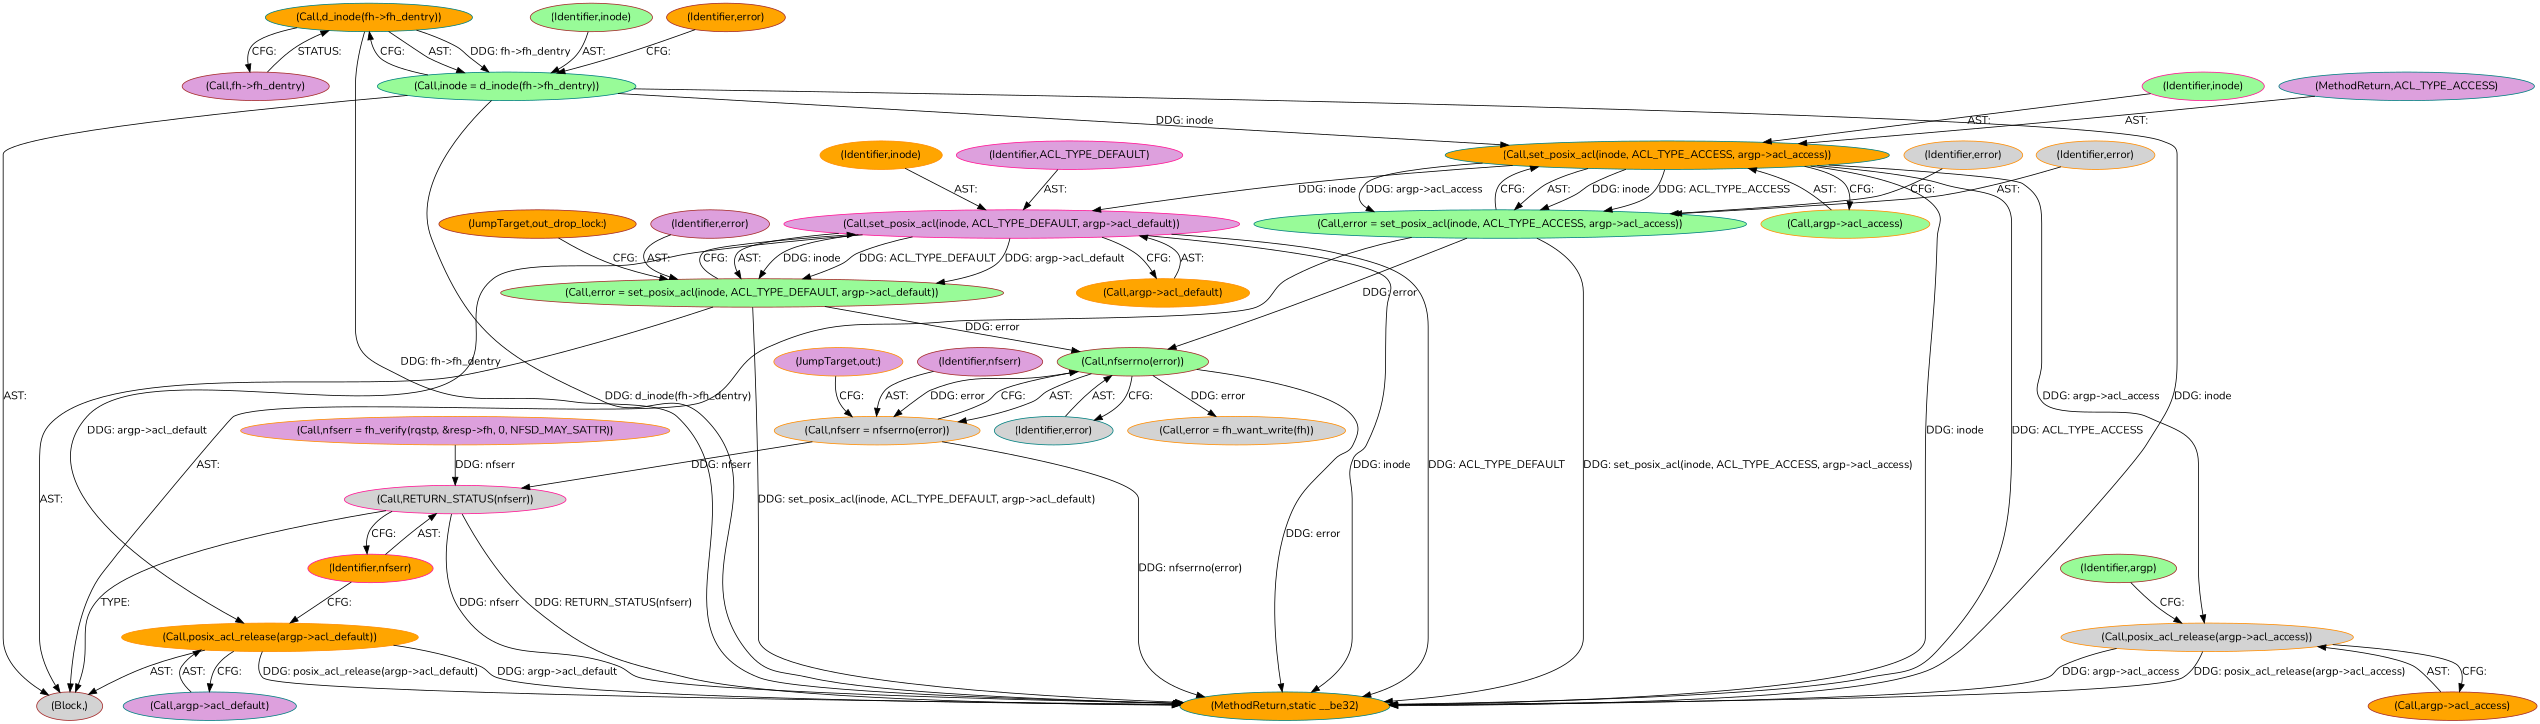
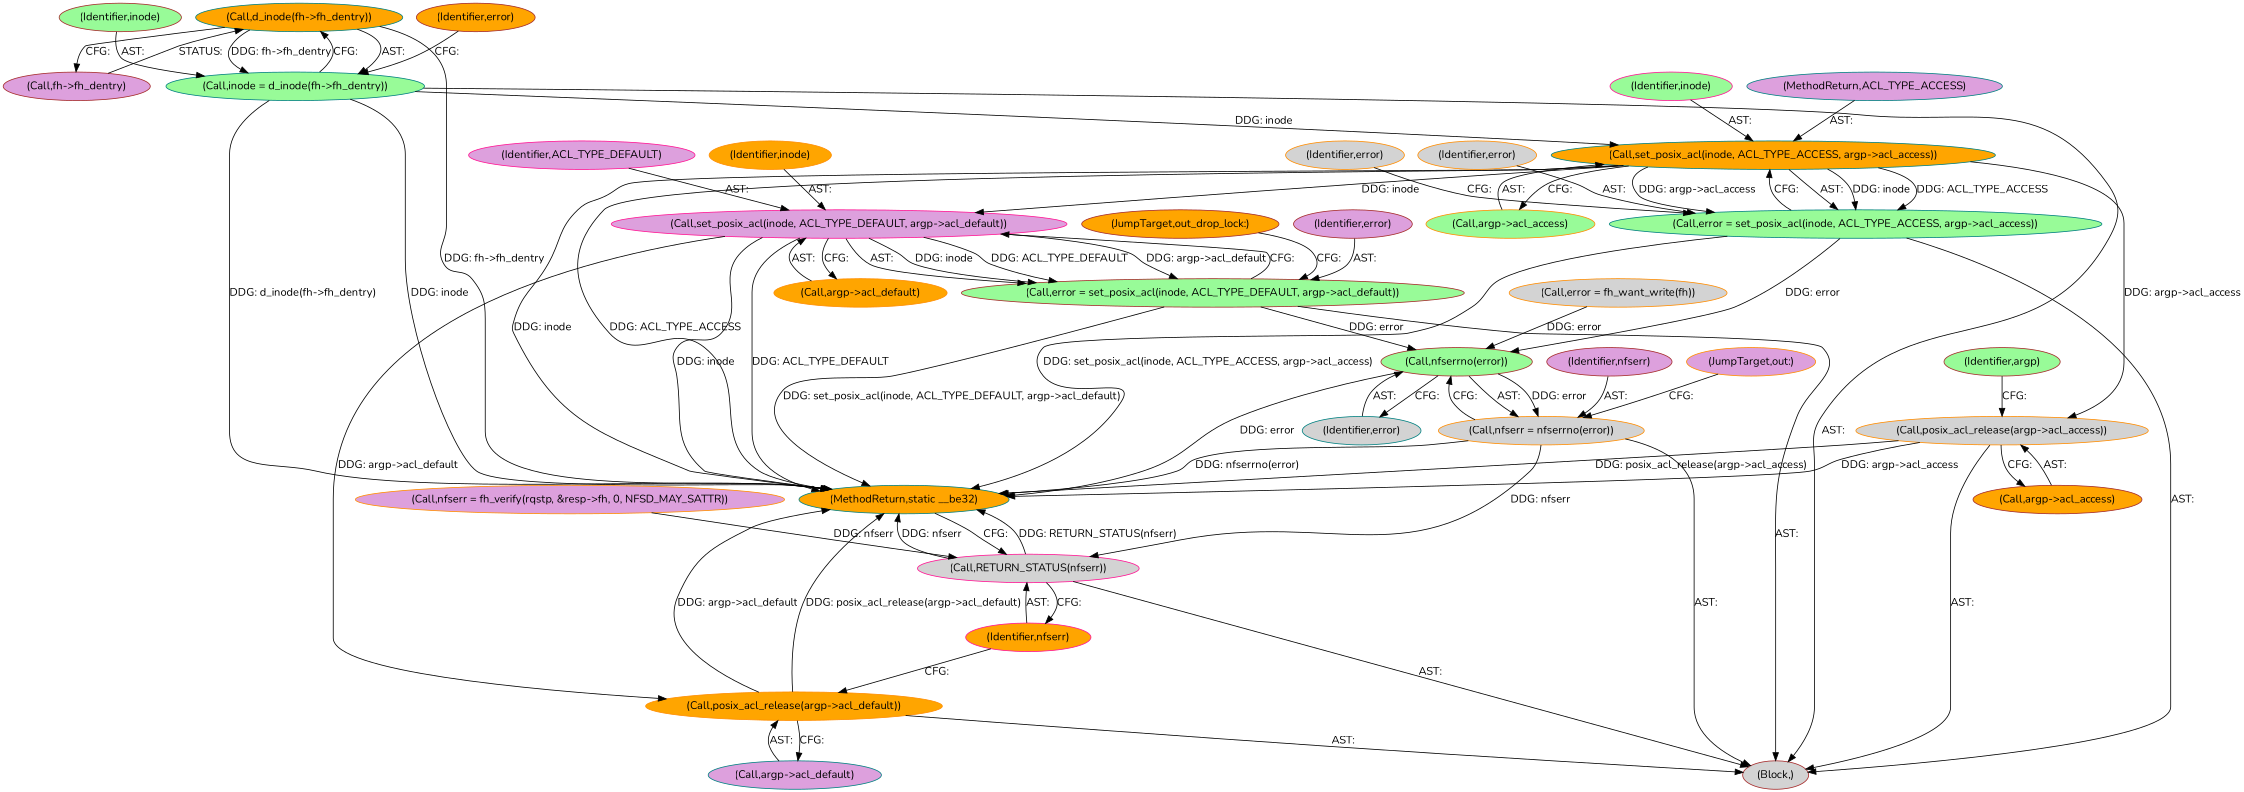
edge "(Call,nfserrno(error))" -> "(Call,error = fh_want_write(fh))": reversed
edge "(MethodReturn,static __be32)" -> "(Call,RETURN_STATUS(nfserr))": added, label "CFG:"
edge "(Call,nfserr = nfserrno(error))" -> "(Block,)": added, label "AST:"
edge "(Call,RETURN_STATUS(nfserr))" -> "(Block,)": label "TYPE: " -> "AST: "
edge "(Call,posix_acl_release(argp->acl_access))" -> "(Block,)": added, label "AST:"
